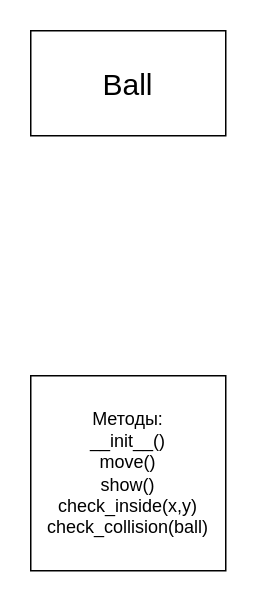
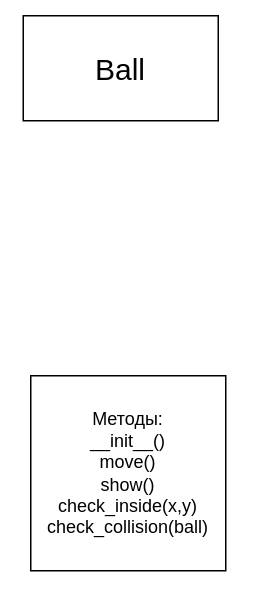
node "Ball": moved (128, 83) -> (121, 68)
